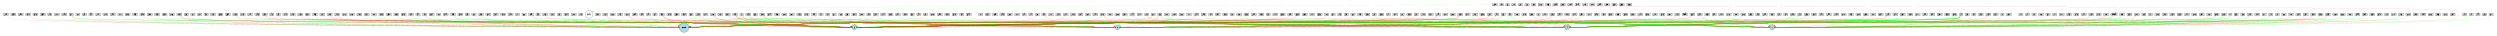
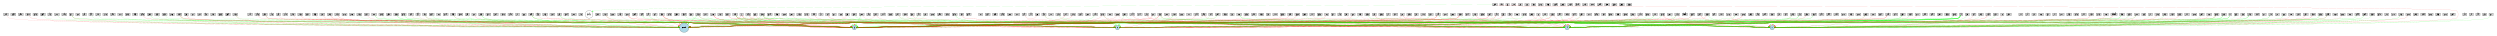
node "-145": removed
